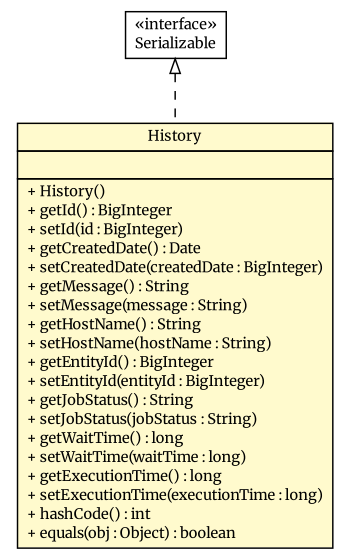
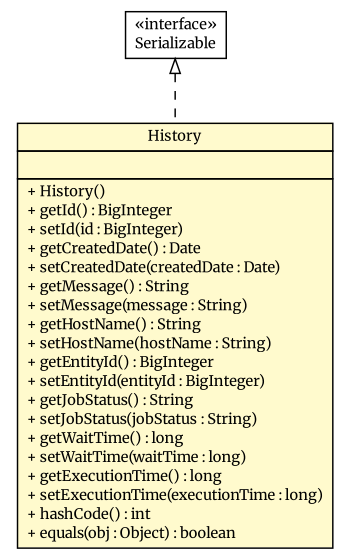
node "History": text "+ setCreatedDate(createdDate : BigInteger)" -> "+ setCreatedDate(createdDate : Date)"
